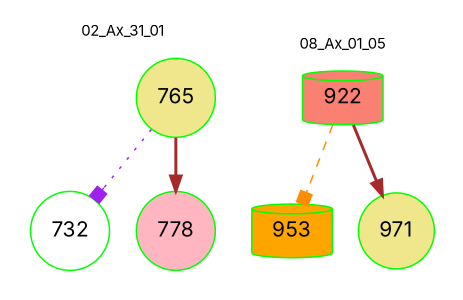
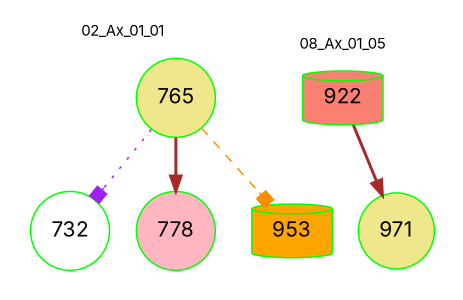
cluster "02_Ax_31_01": label "02_Ax_31_01" -> "02_Ax_01_01"
edge "922" -> "953": now "765" -> "953"
